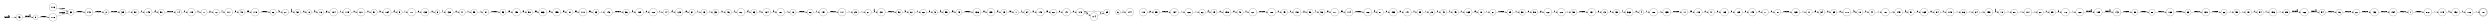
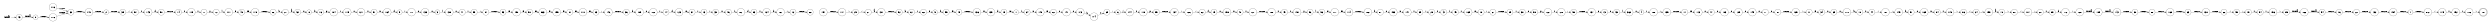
edge "69" -> "173": now "69" -> "6"
edge "68" -> "157": removed, label "1"
edge "144" -> "118": added, label "s"
